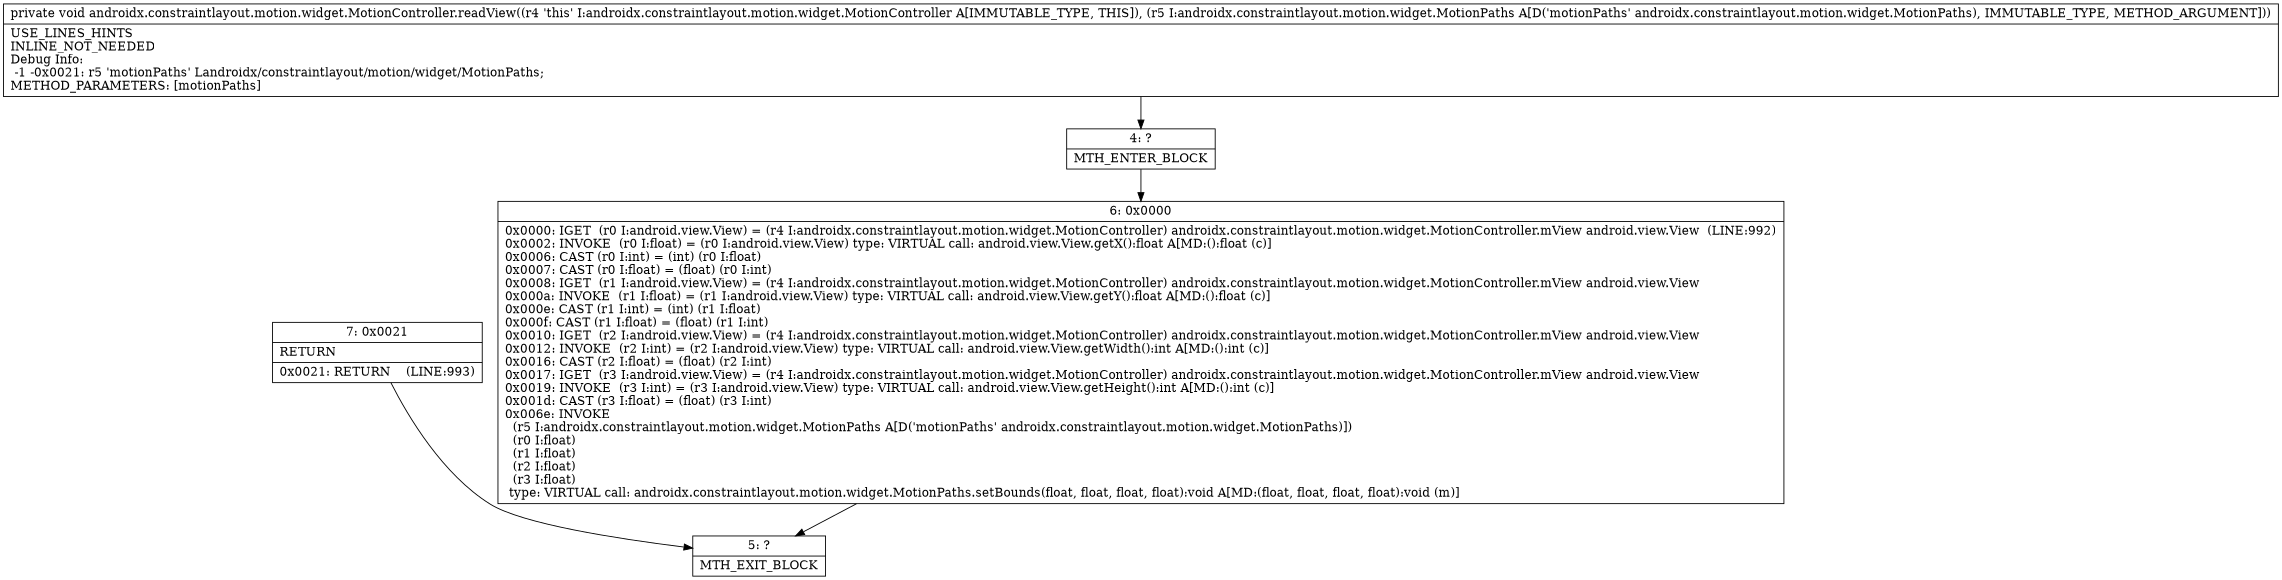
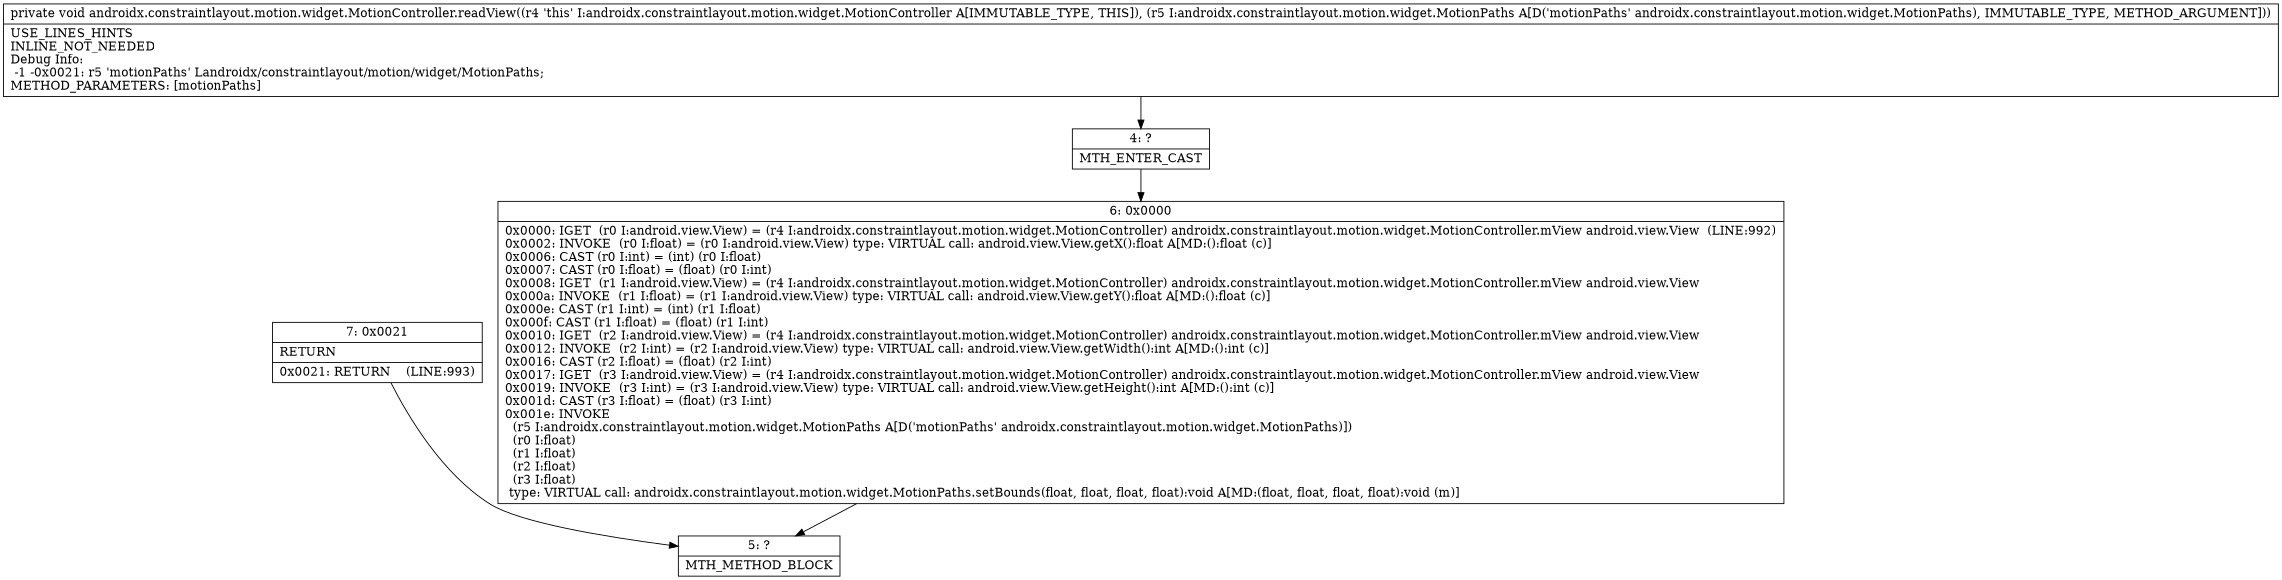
node "4: ?": text "MTH_ENTER_BLOCK" -> "MTH_ENTER_CAST"
node "6: 0x0000": text "0x006e: INVOKE" -> "0x001e: INVOKE"
node "5: ?": text "MTH_EXIT_BLOCK" -> "MTH_METHOD_BLOCK"
